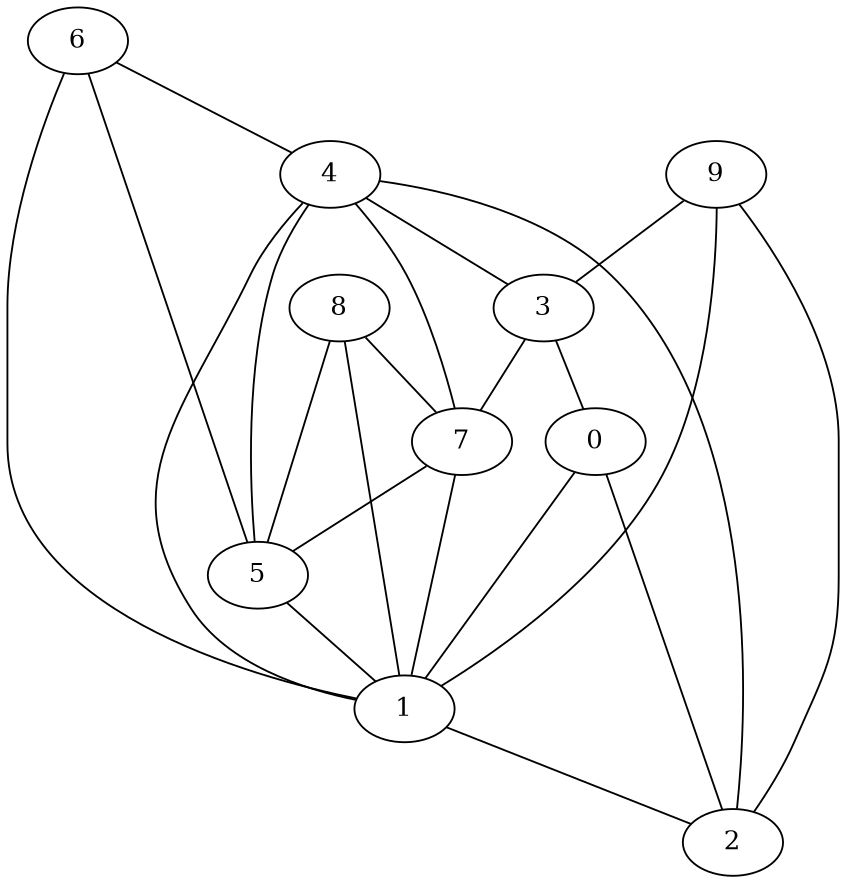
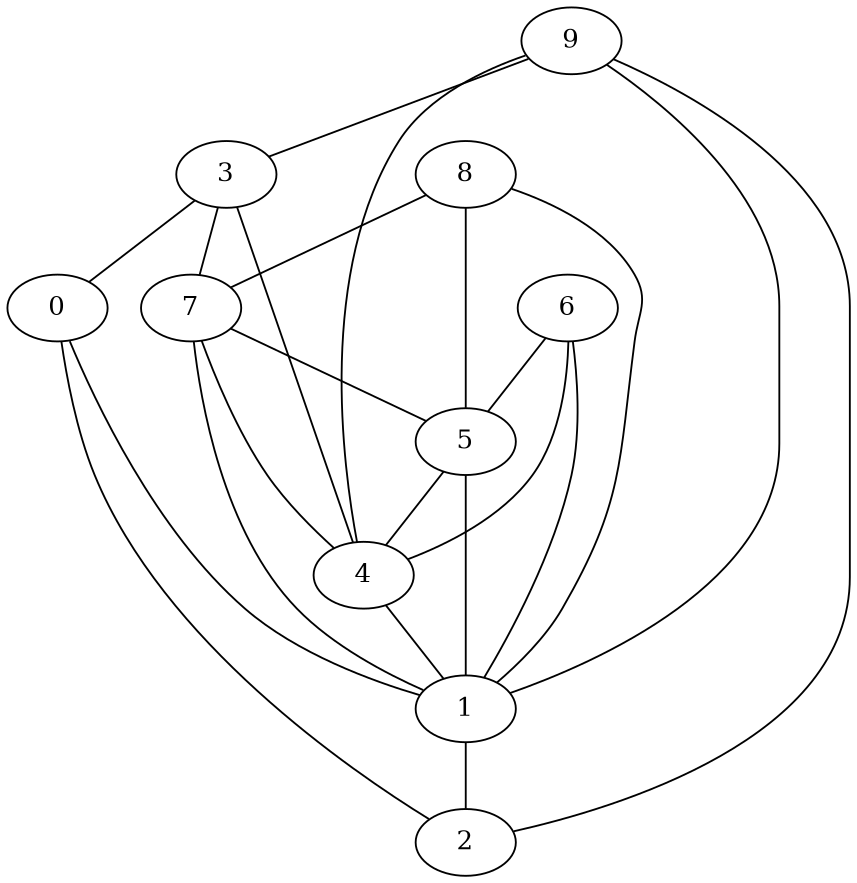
edge "4" -- "2": now "4" -- "9"
